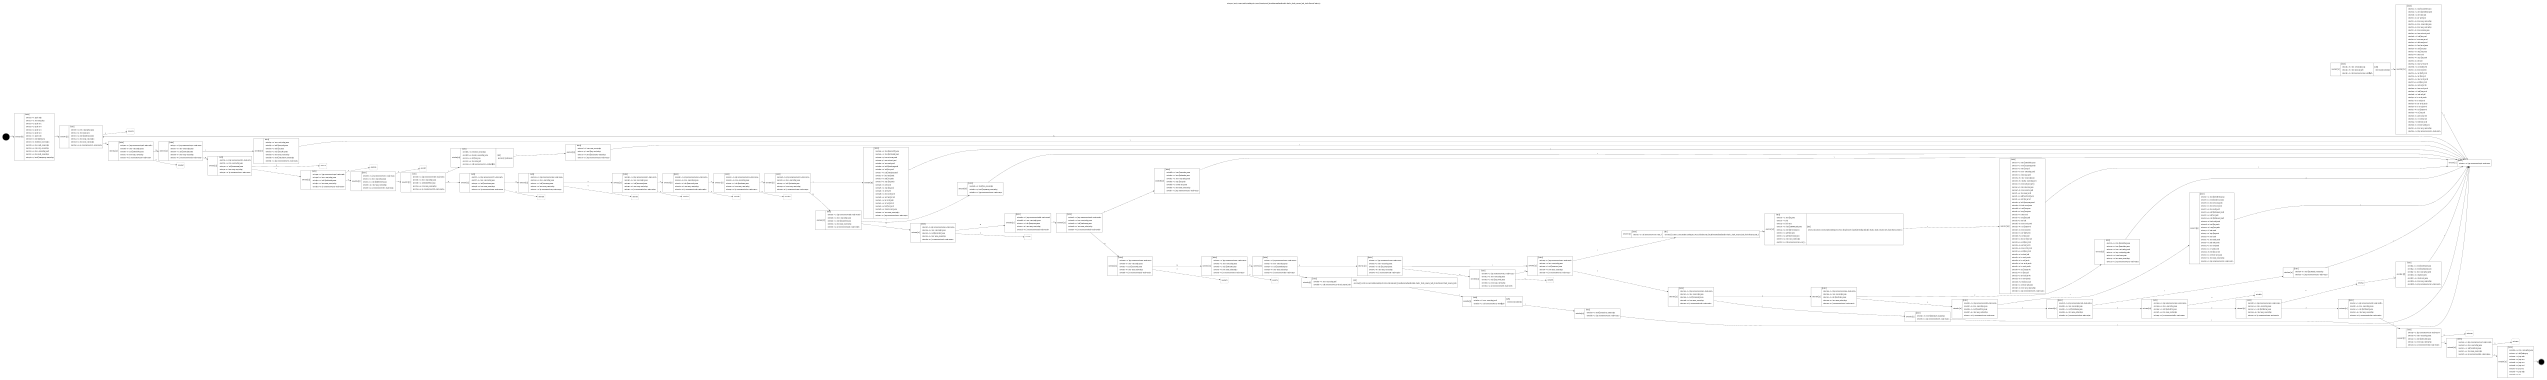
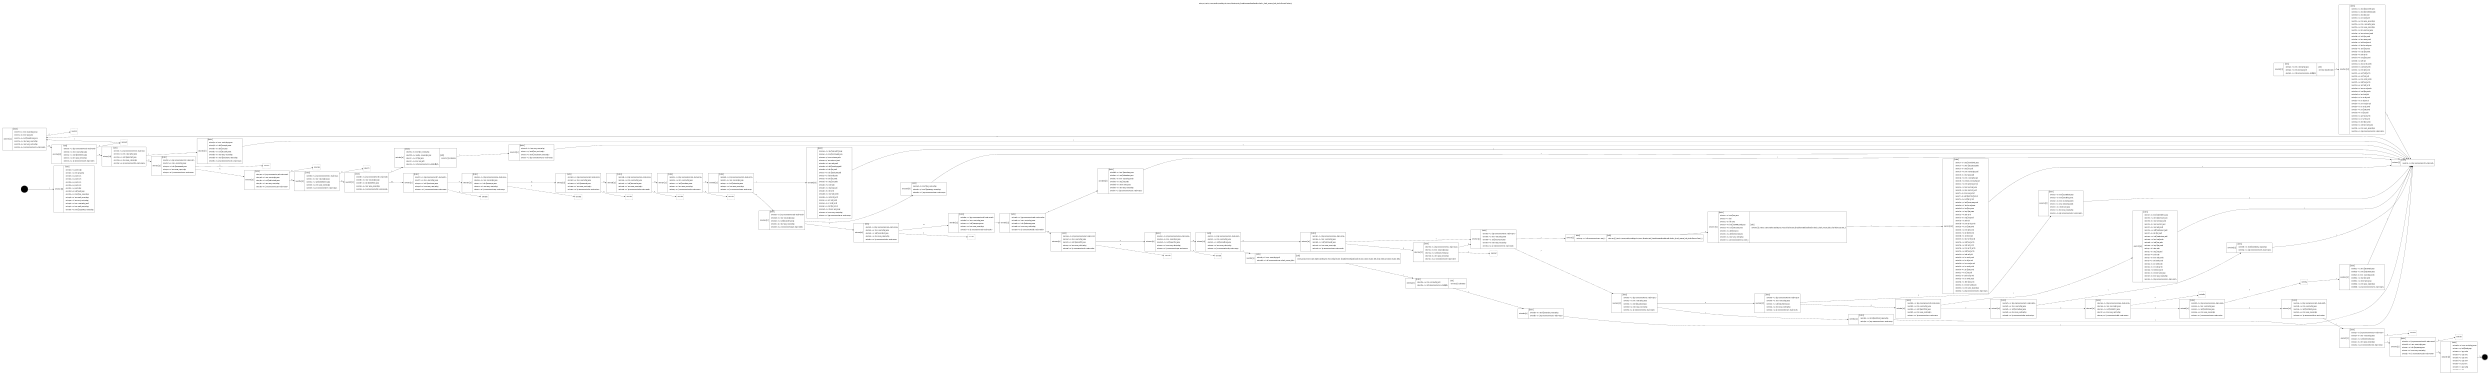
edge "0x401720 [47]" -> "0x40174f [23]": now "0x4020ef" -> "0x40174f [23]"
